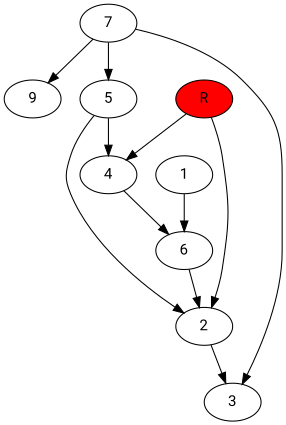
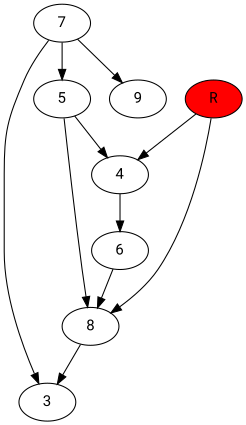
node "1": removed
node "2": label "2" -> "8"
